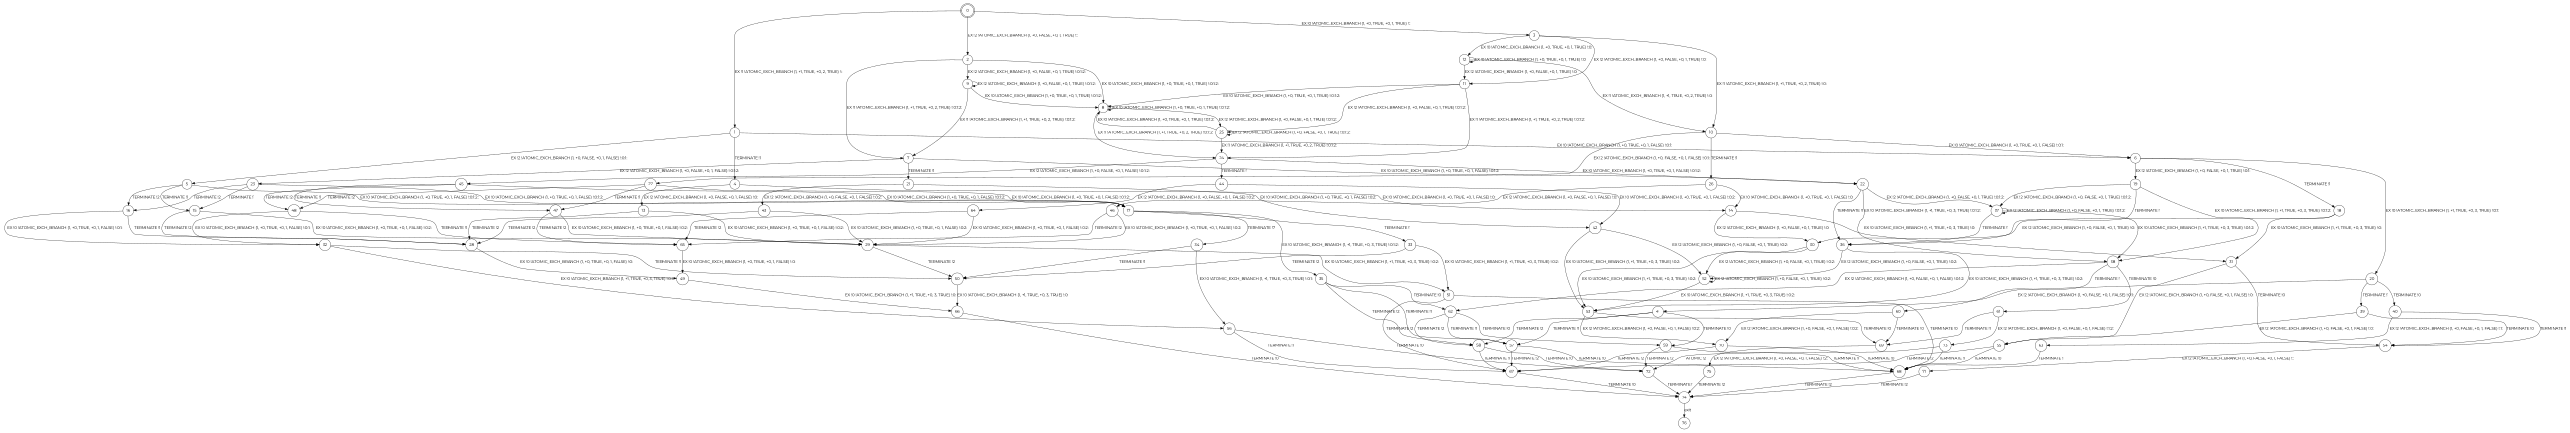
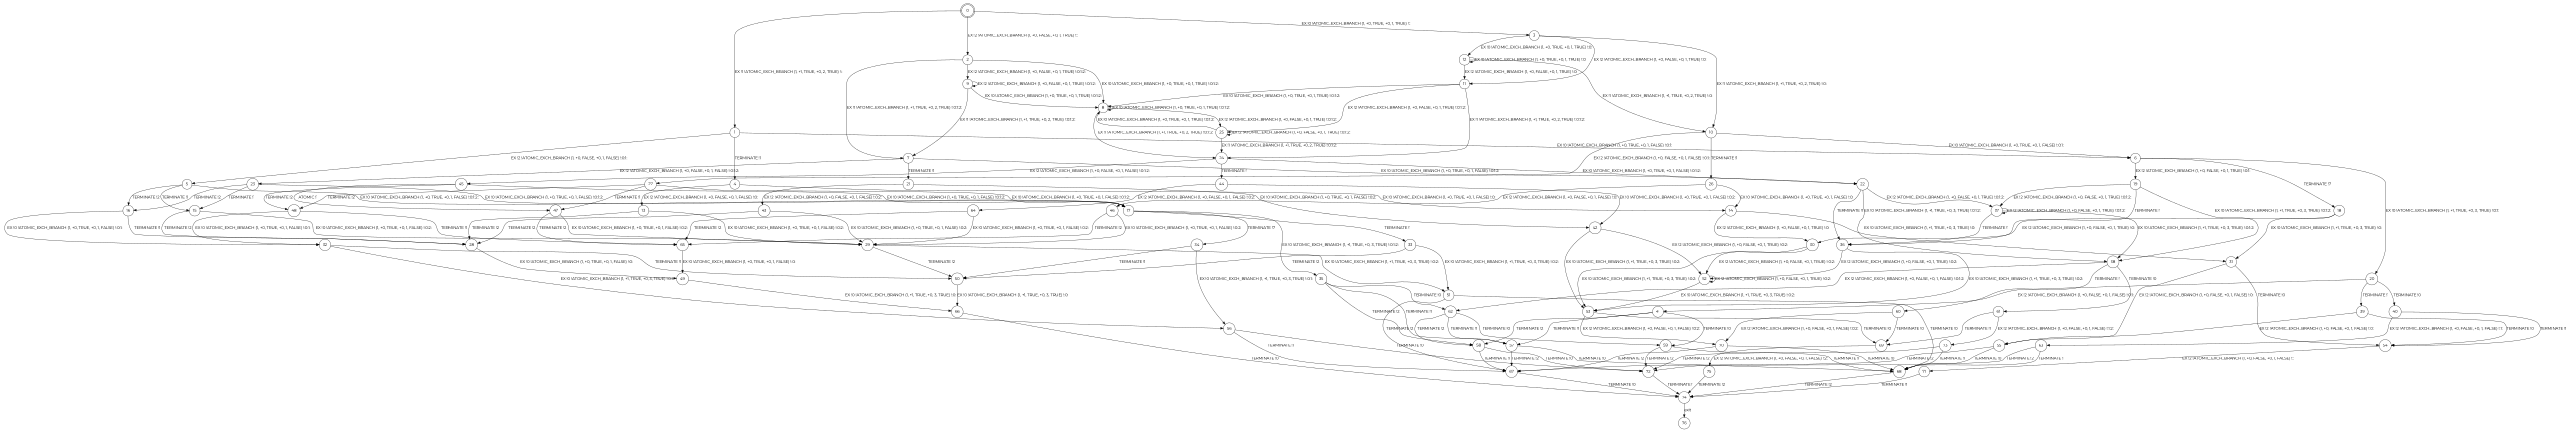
edge "6" -> "18": label "TERMINATE !1" -> "TERMINATE !7"
edge "45" -> "47": label "TERMINATE !1" -> "ATOMIC !1"
edge "73" -> "72": label "ATOMIC !2" -> "TERMINATE !2"
edge "63" -> "72": added, label "TERMINATE !2"
edge "71" -> "74": label "TERMINATE !2" -> "TERMINATE !1"
